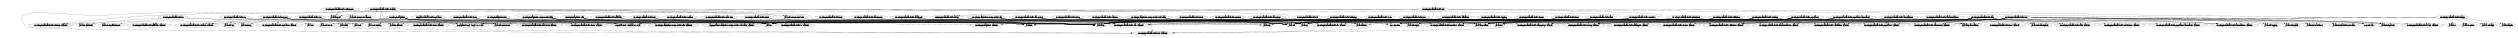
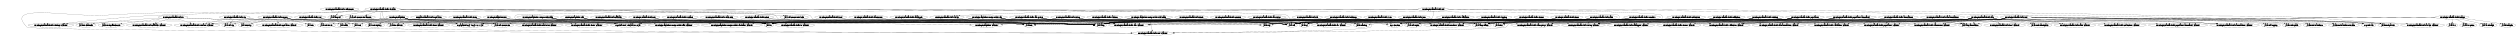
node "se.populators.eagledns.zoneproviders.db.beans (classes)": label "se.populators.eagledns.zoneproviders.db.beans (classes)" -> "se.unlogic.eagledns.zoneproviders.db.beans (classes)"
node "javax.classes": label "javax.classes" -> "javax.naming"
